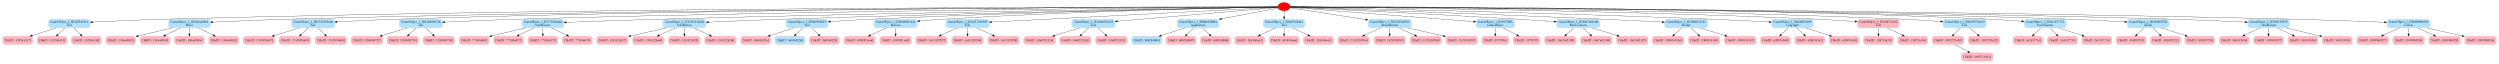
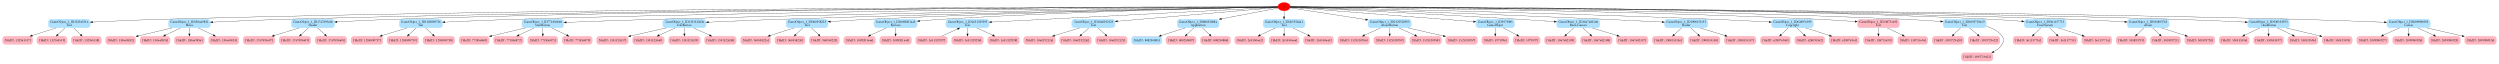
node "GameObject_1_ID1747895406 Text": label "GameObject_1_ID1747895406 Text" -> "GameObject_1_ID1747895406 Header"
edge "GameObject_1_ID1651329295 Text" -> "{'fileID': 1651329297}": reversed
node "{'fileID': 960558226}": fillcolor lightskyblue1 -> lightpink
edge "{'fileID': 1093729420}" -> "{'fileID': 1093729421}": now "GameObject_1_ID1093729419 Text" -> "{'fileID': 1093729421}"
